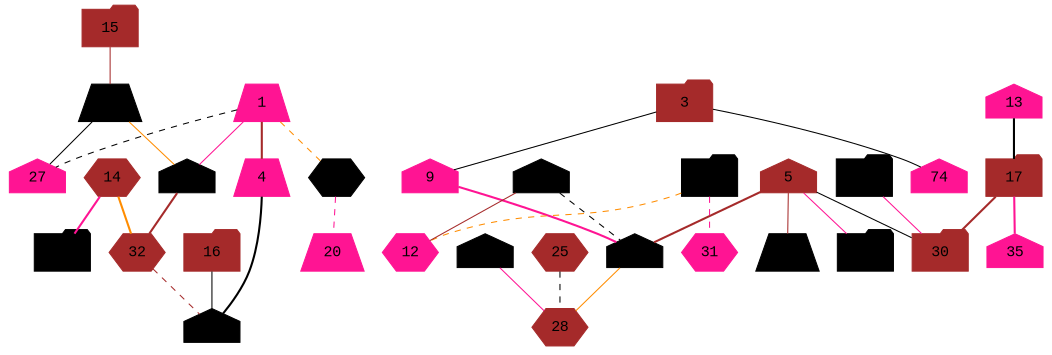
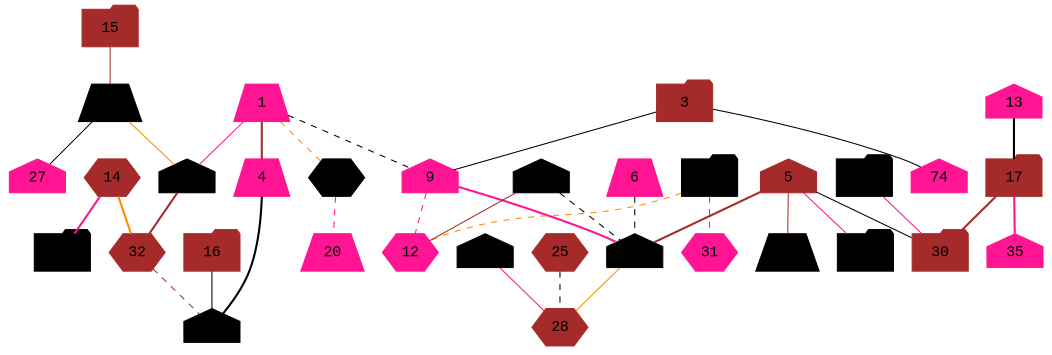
edge "1" -- "27": now "1" -- "9"
node "6": added
edge "9" -- "12": added
